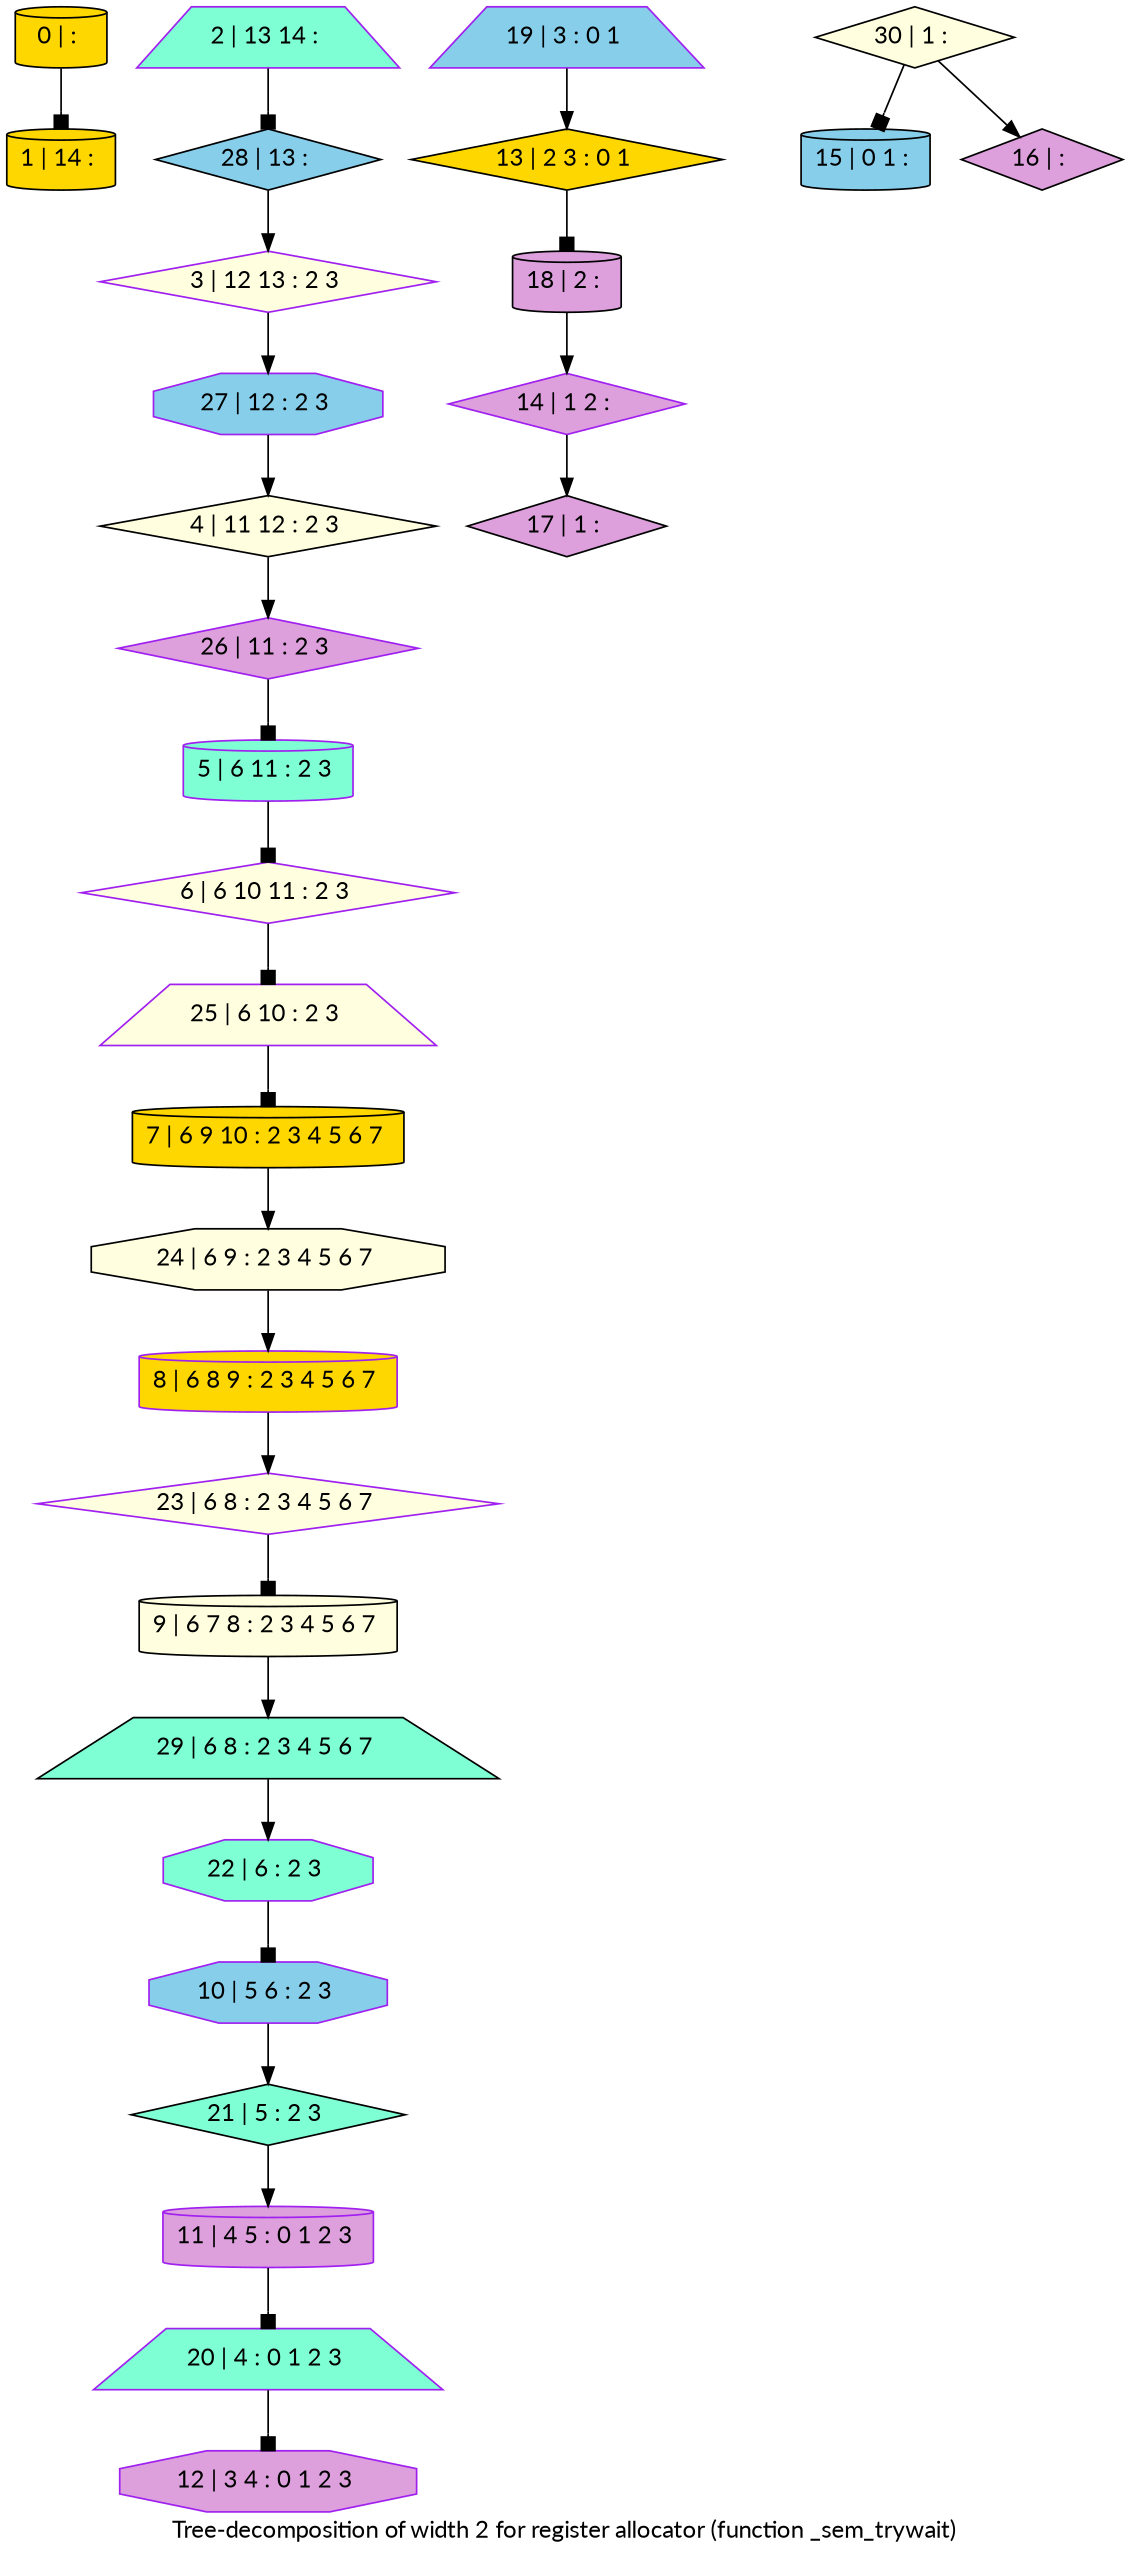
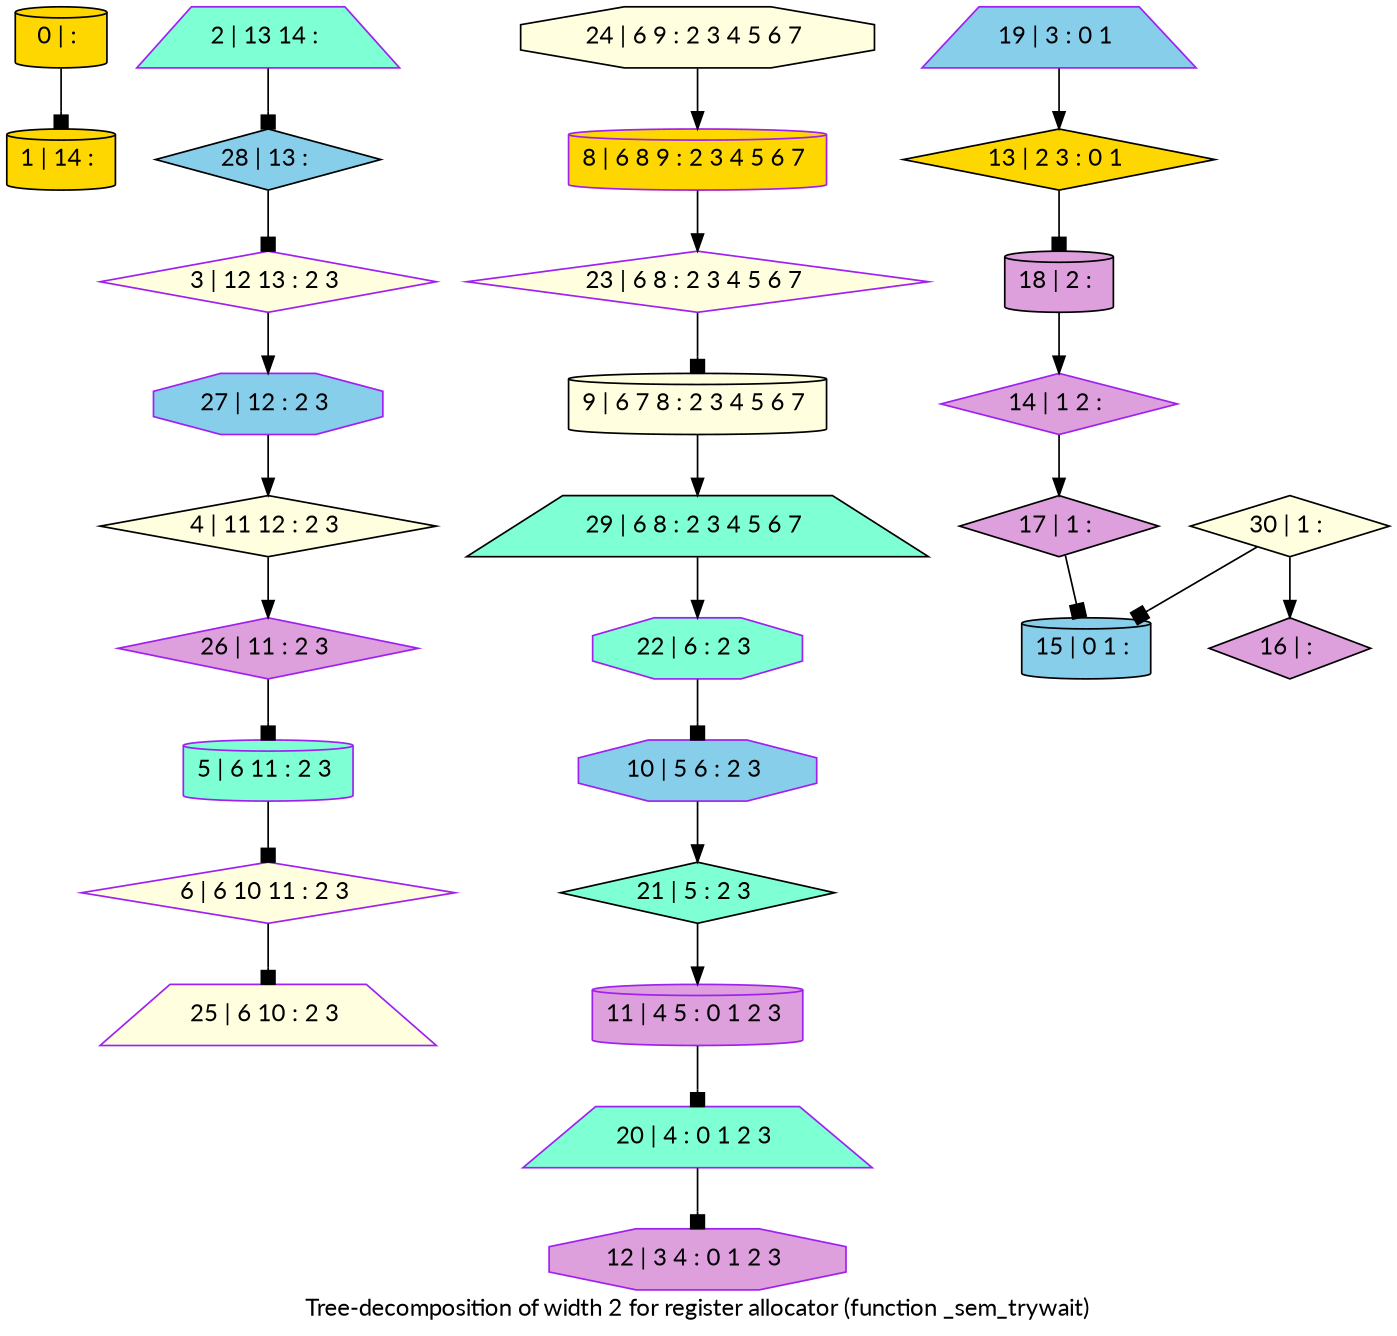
edge "28 | 13 :" -> "3 | 12 13 : 2 3": arrowhead normal -> box
edge "17 | 1 :" -> "15 | 0 1 :": added
node "7 | 6 9 10 : 2 3 4 5 6 7": removed
